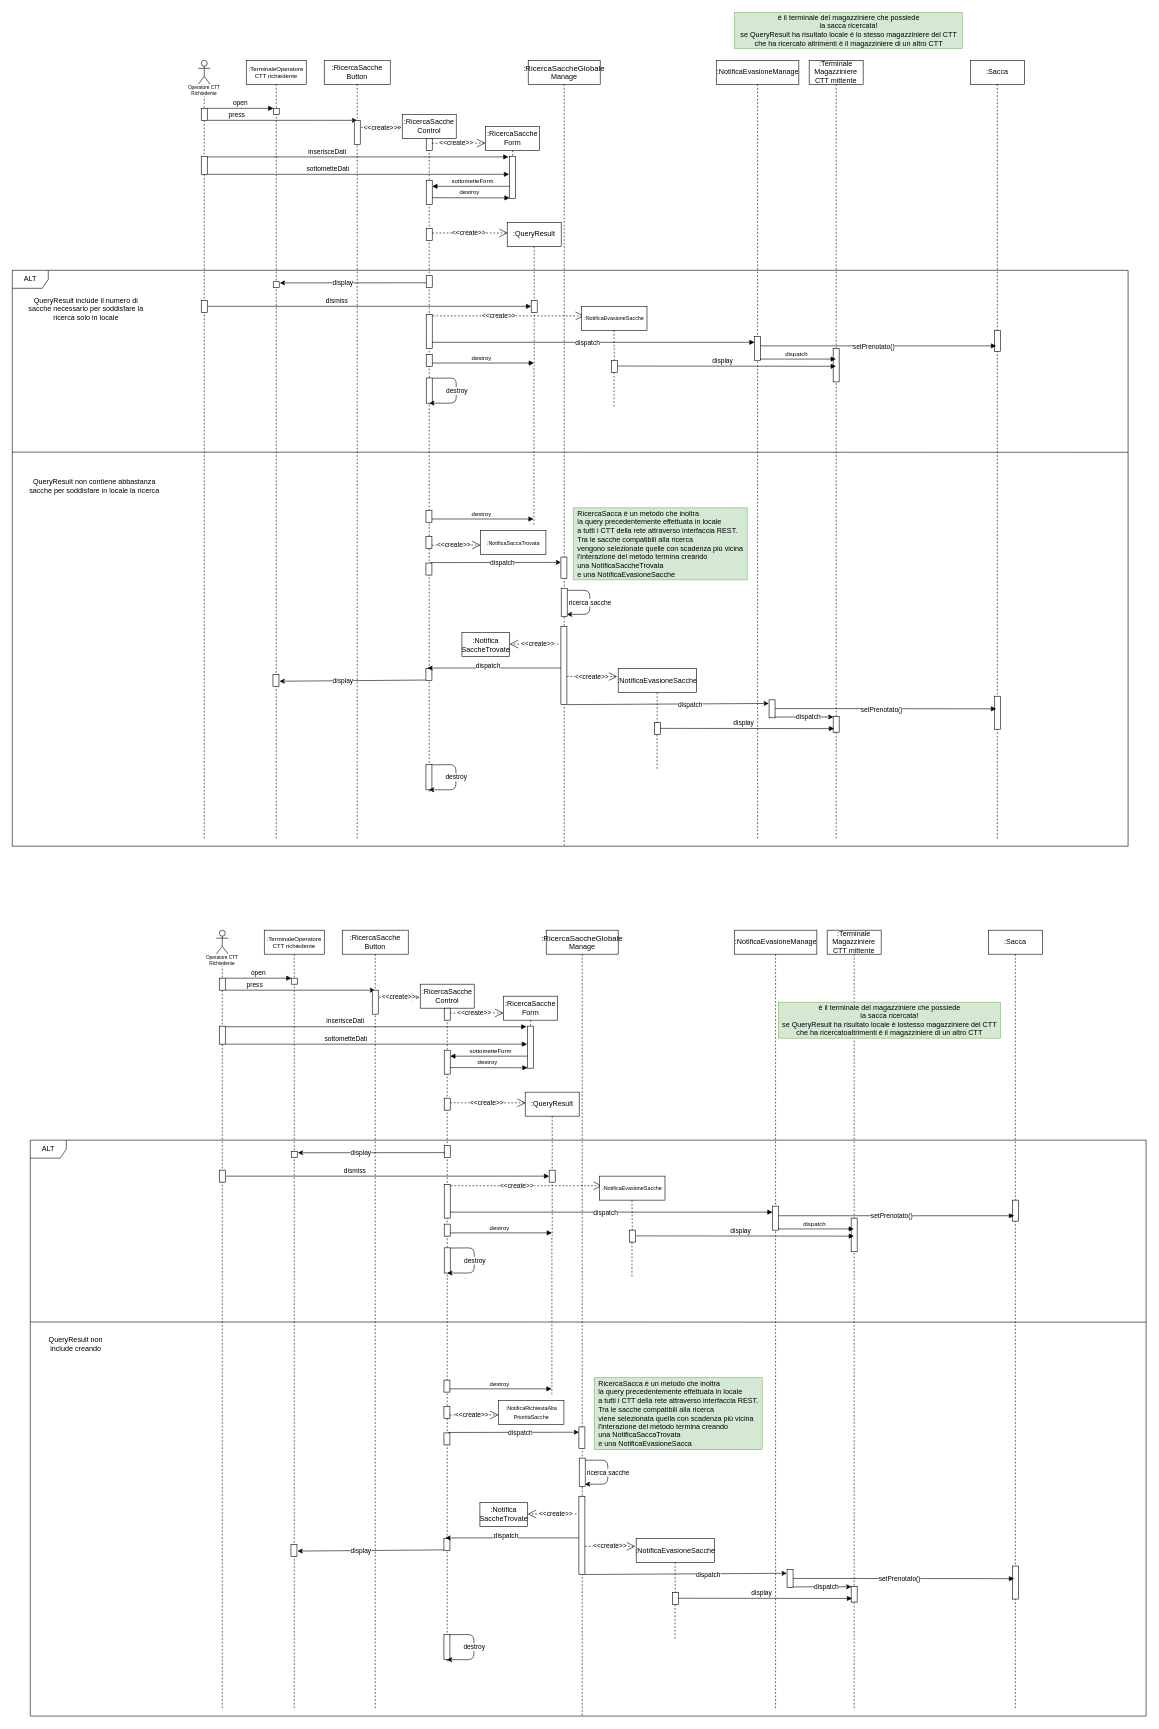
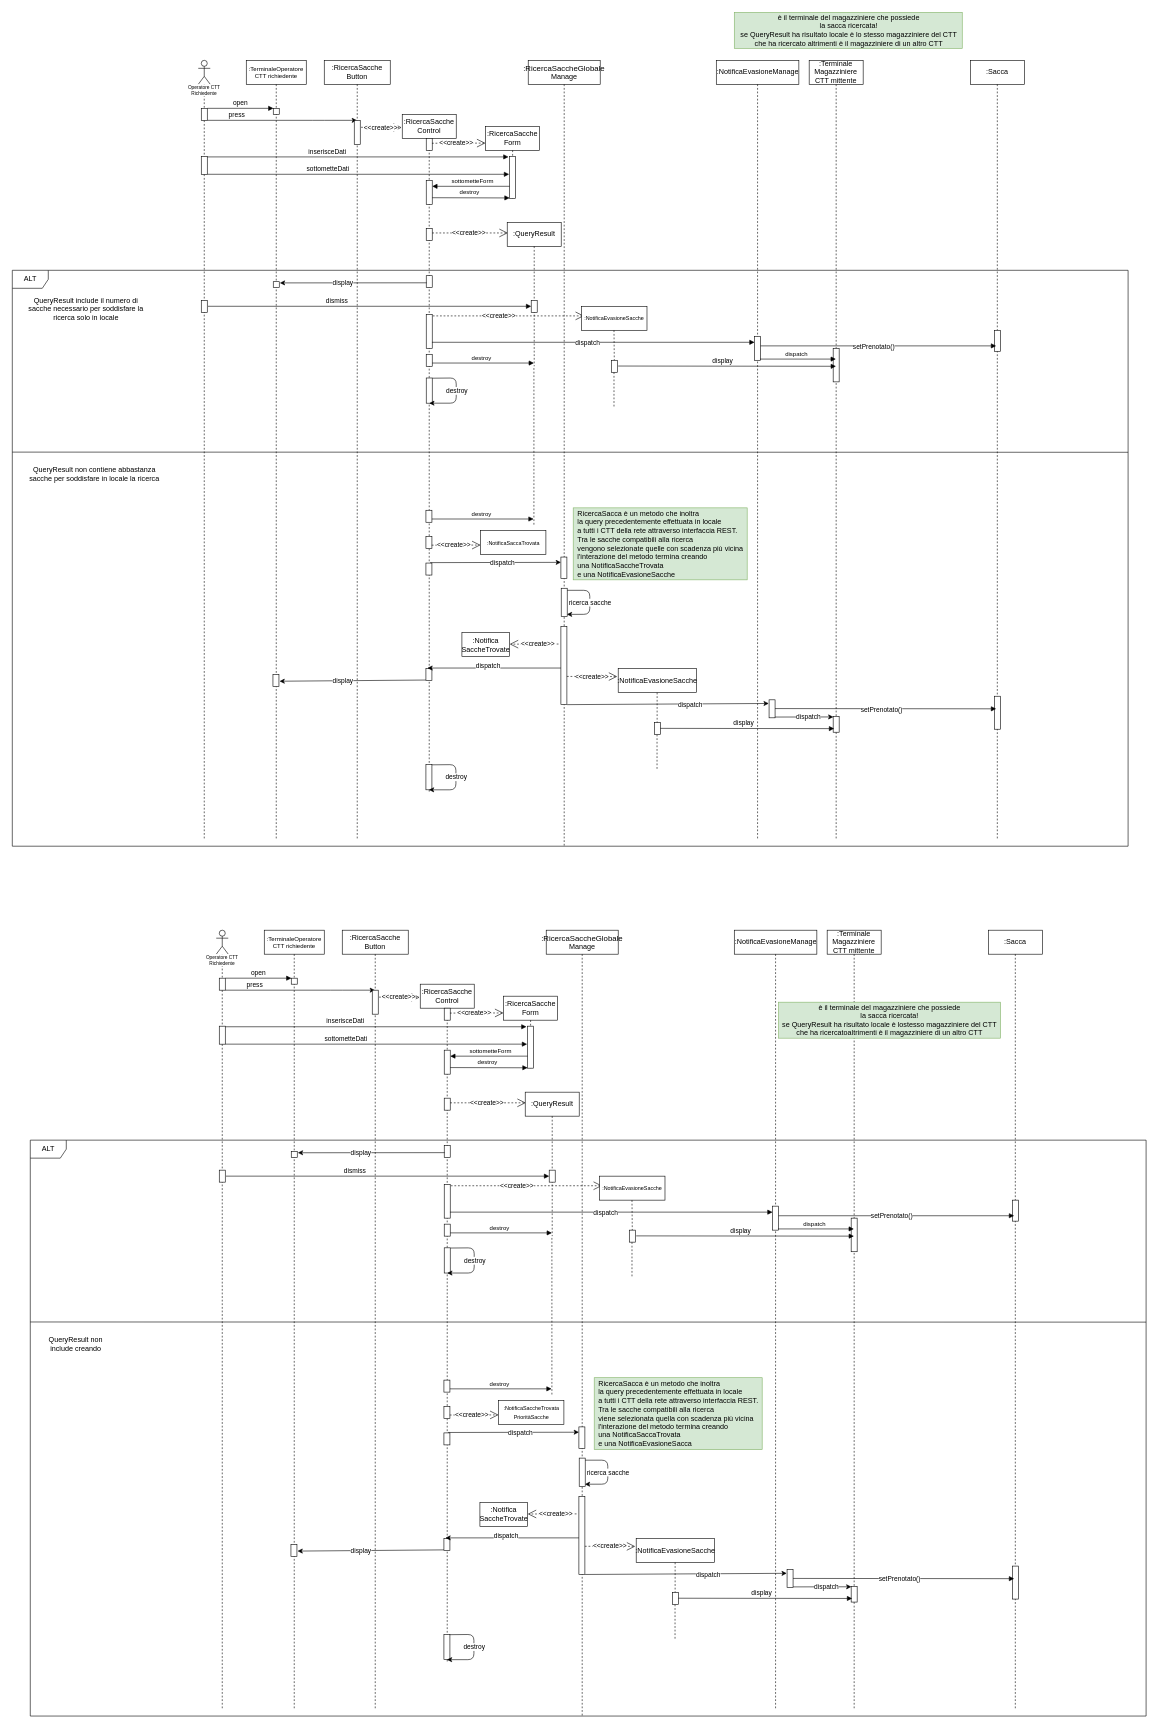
node "QueryResult non contiene abbastanza sacche per soddisfare in locale la ricerca": moved (95, 486) -> (95, 474)
node ":NotificaRichiestaAlta PrioritàSacche": label ":NotificaRichiestaAlta PrioritàSacche" -> ":NotificaSaccheTrovata PrioritàSacche"
